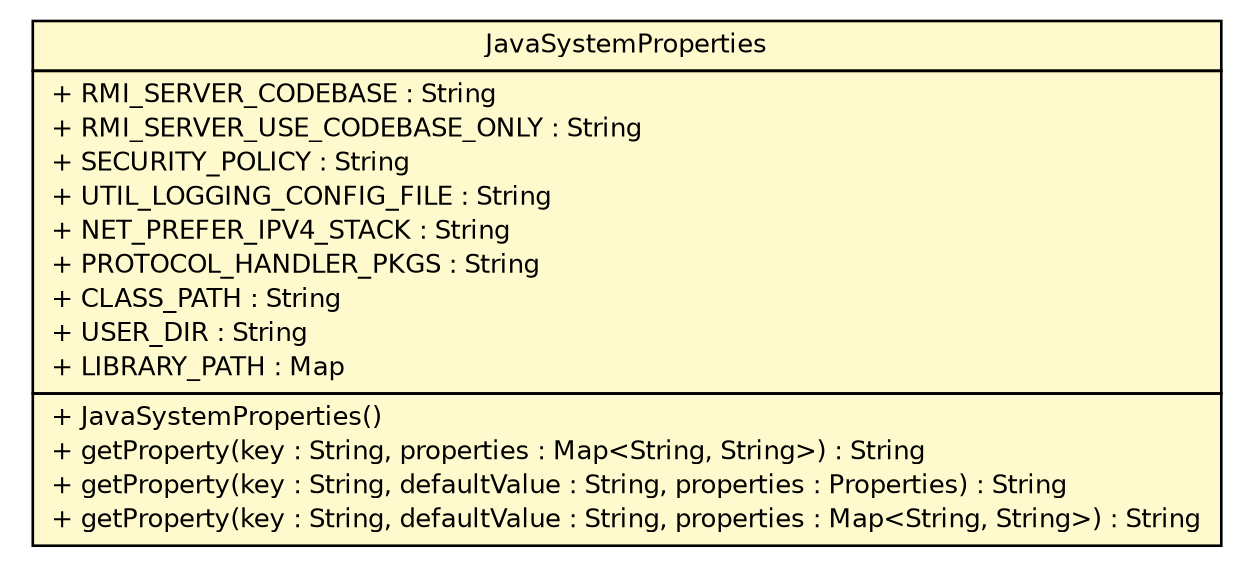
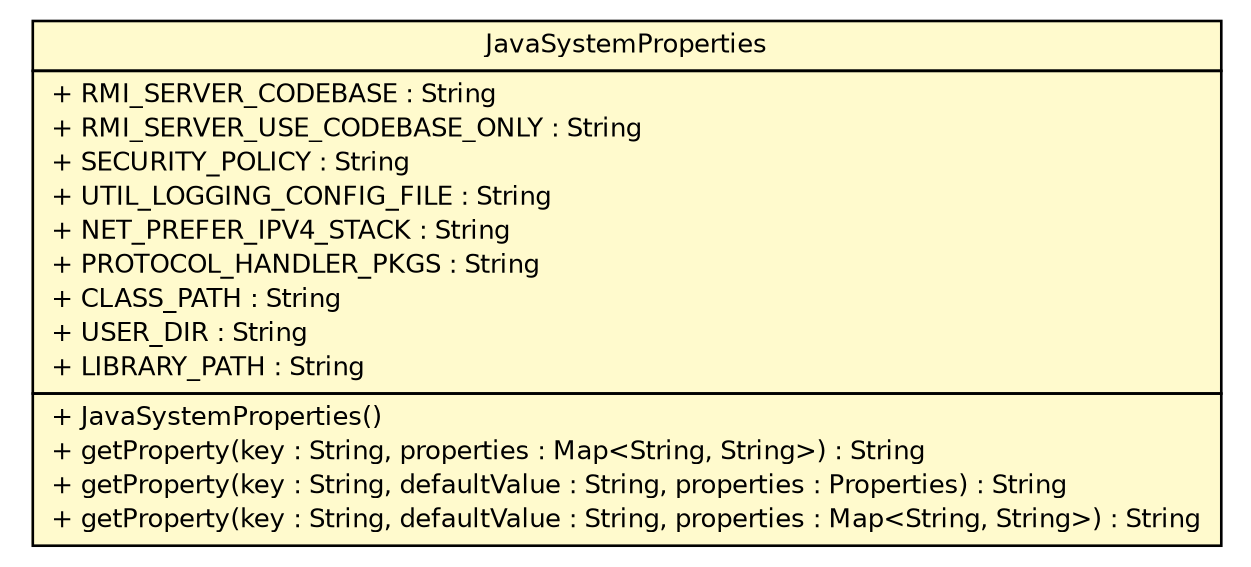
node "JavaSystemProperties": text "+ LIBRARY_PATH : Map" -> "+ LIBRARY_PATH : String"
